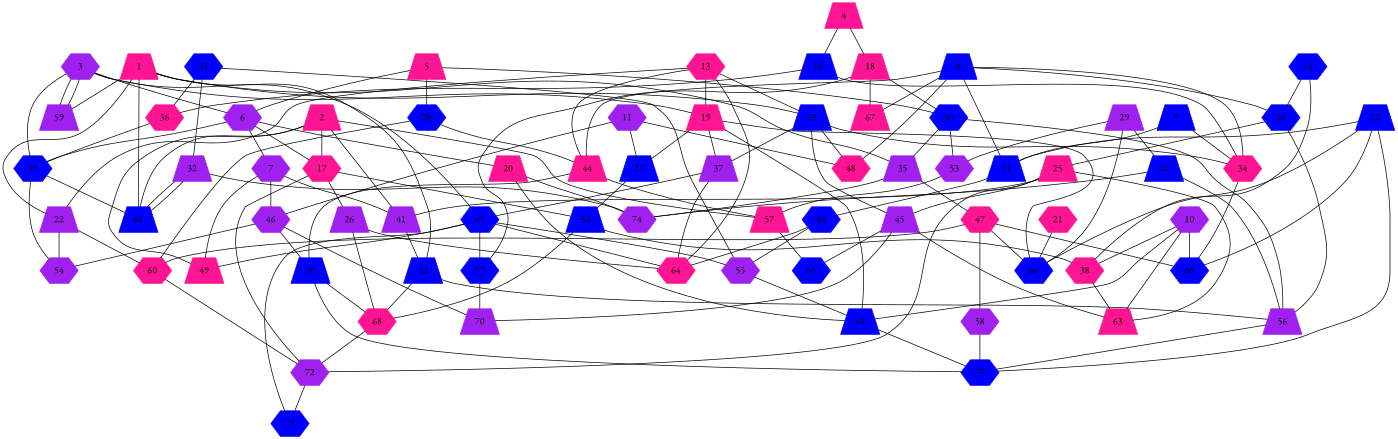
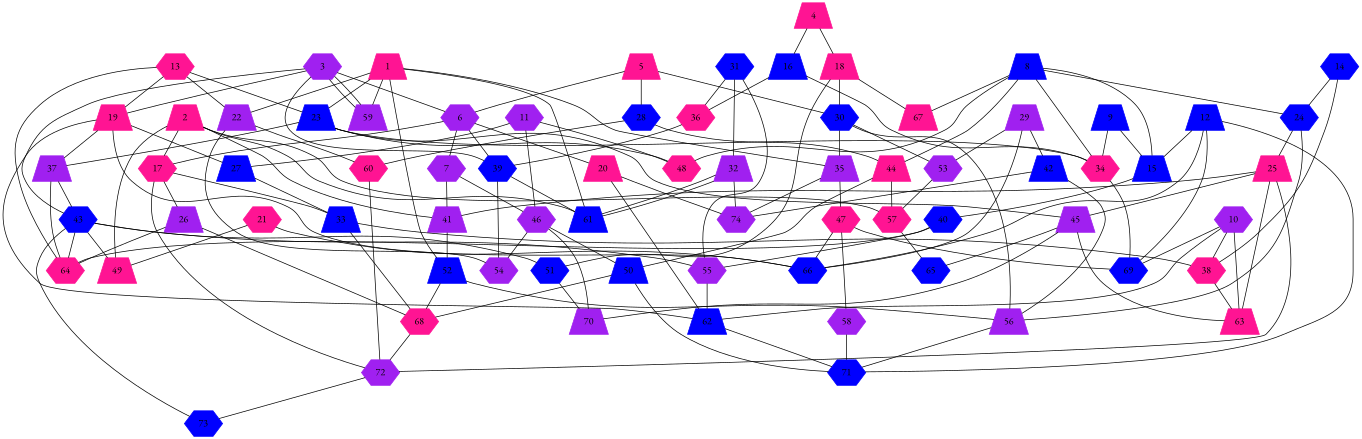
edge "13" -- "44": removed
edge "7" -- "49": now "21" -- "49"
node "57": shape trapezium -> hexagon
edge "47" -- "60": removed
